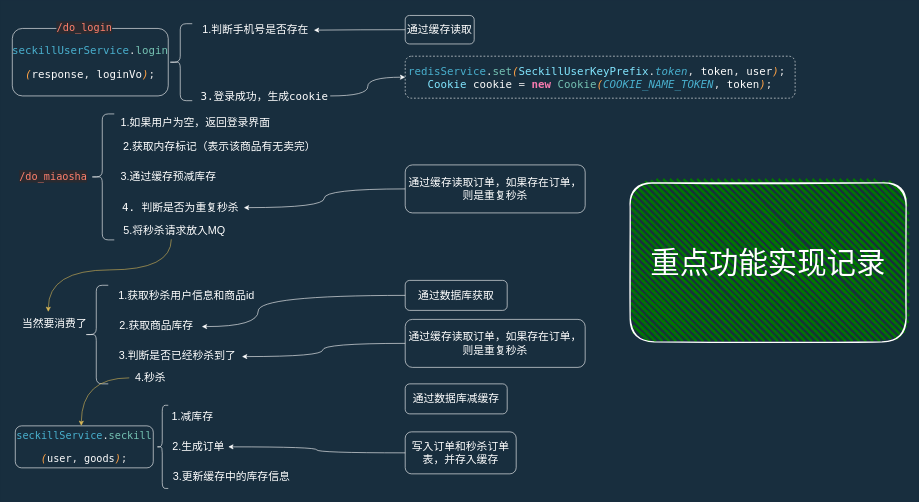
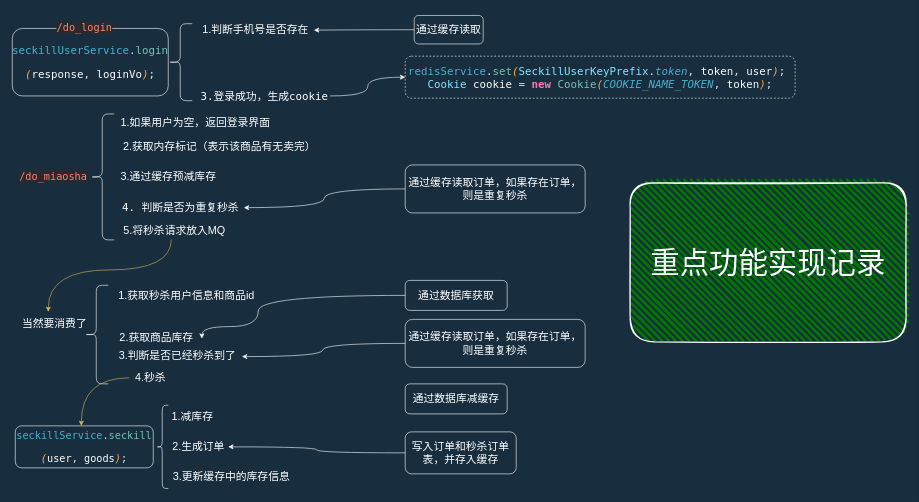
node "通过缓存读取": moved (440, 29) -> (449, 29)
node "2.获取商品库存": moved (156, 325) -> (156, 337)
